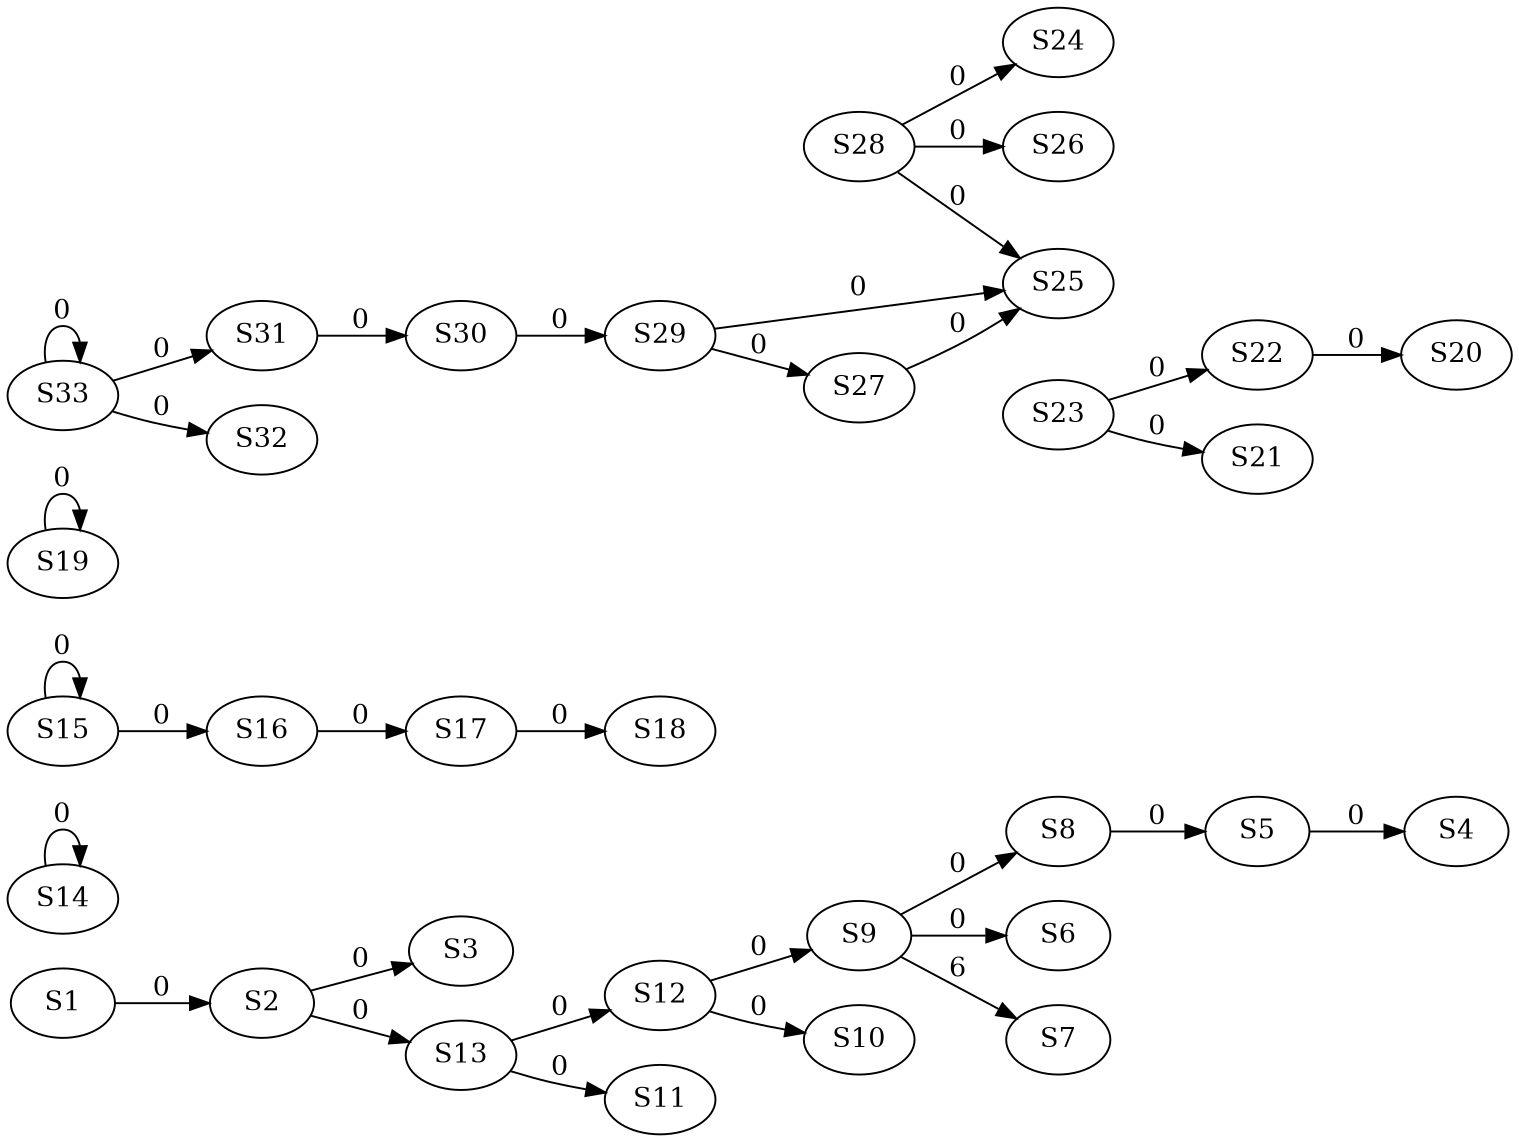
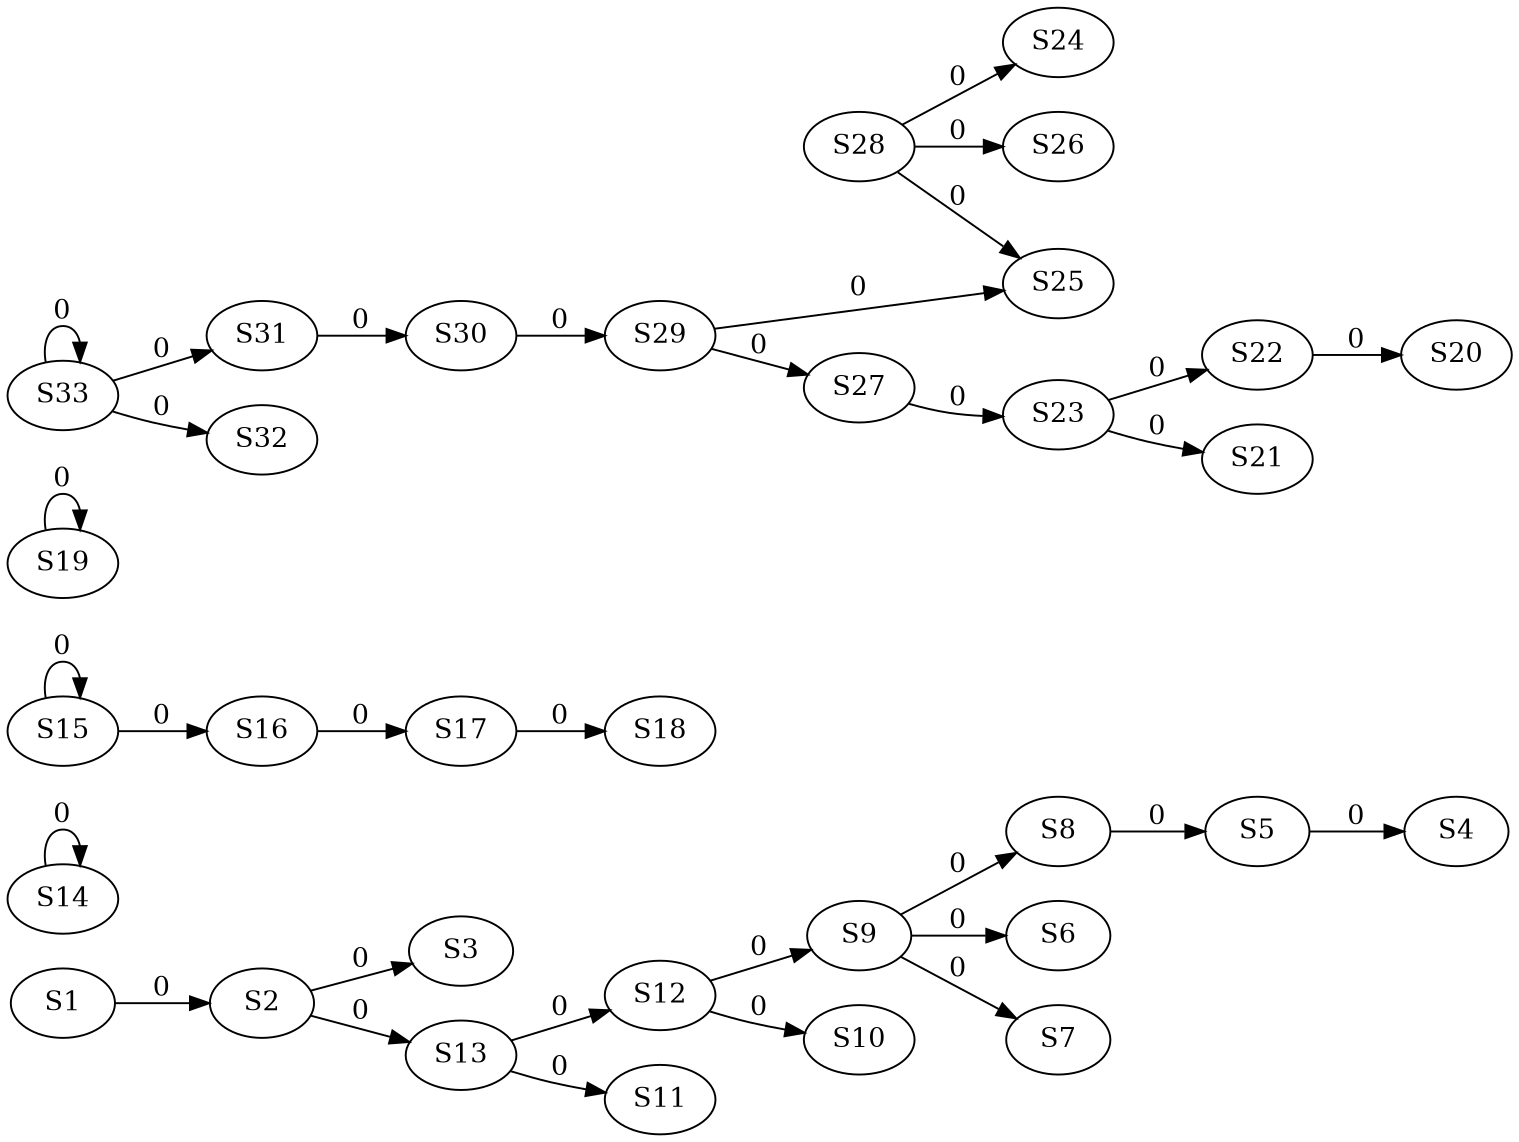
edge "S27" -> "S25": now "S27" -> "S23"
edge "S9" -> "S7": label "6" -> "0"
